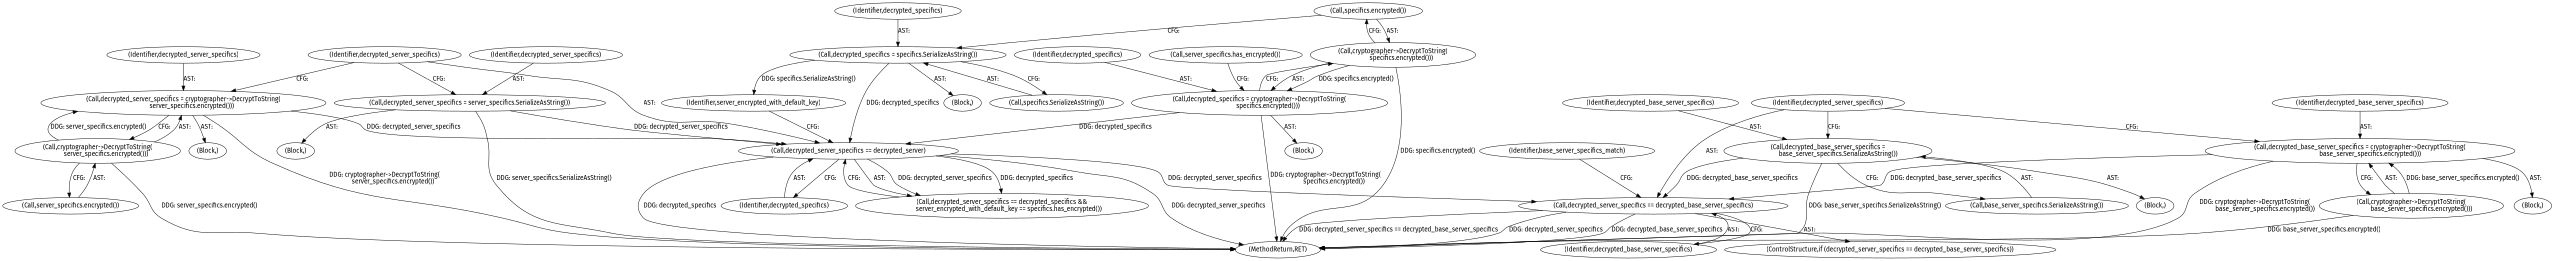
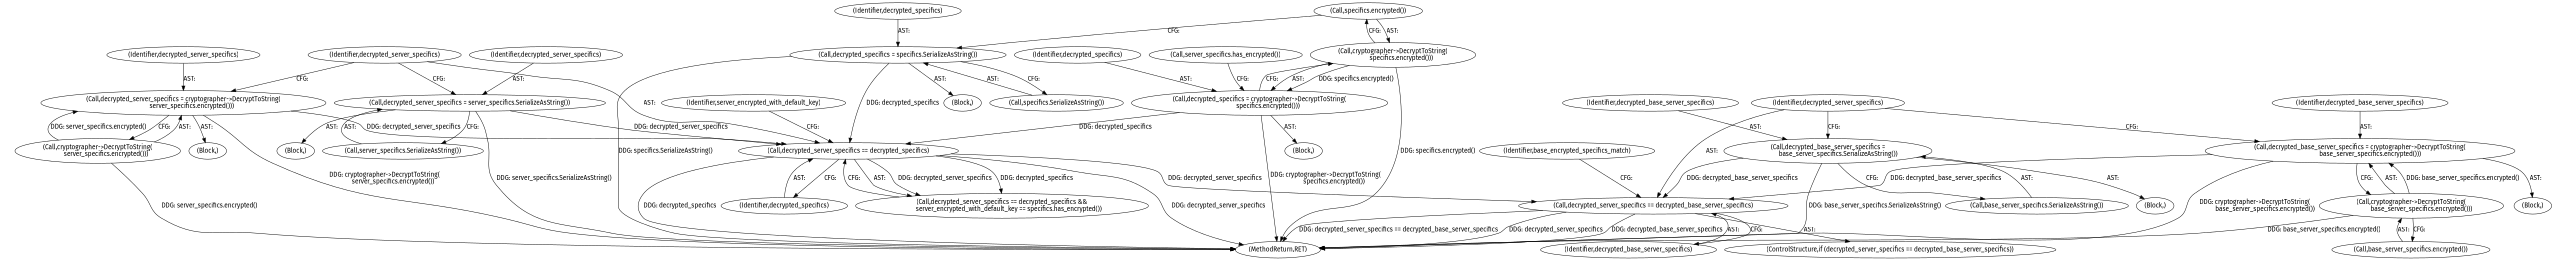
edge "(Call,decrypted_specifics = specifics.SerializeAsString())" -> "(Identifier,server_encrypted_with_default_key)": now "(Call,decrypted_specifics = specifics.SerializeAsString())" -> "(MethodReturn,RET)"
node "(Call,server_specifics.SerializeAsString())": added
node "(Call,decrypted_server_specifics == decrypted_server)": label "(Call,decrypted_server_specifics == decrypted_server)" -> "(Call,decrypted_server_specifics == decrypted_specifics)"
node "(Identifier,base_server_specifics_match)": label "(Identifier,base_server_specifics_match)" -> "(Identifier,base_encrypted_specifics_match)"
node "(Call,server_specifics.encrypted())": removed
node "(Call,base_server_specifics.encrypted())": added
